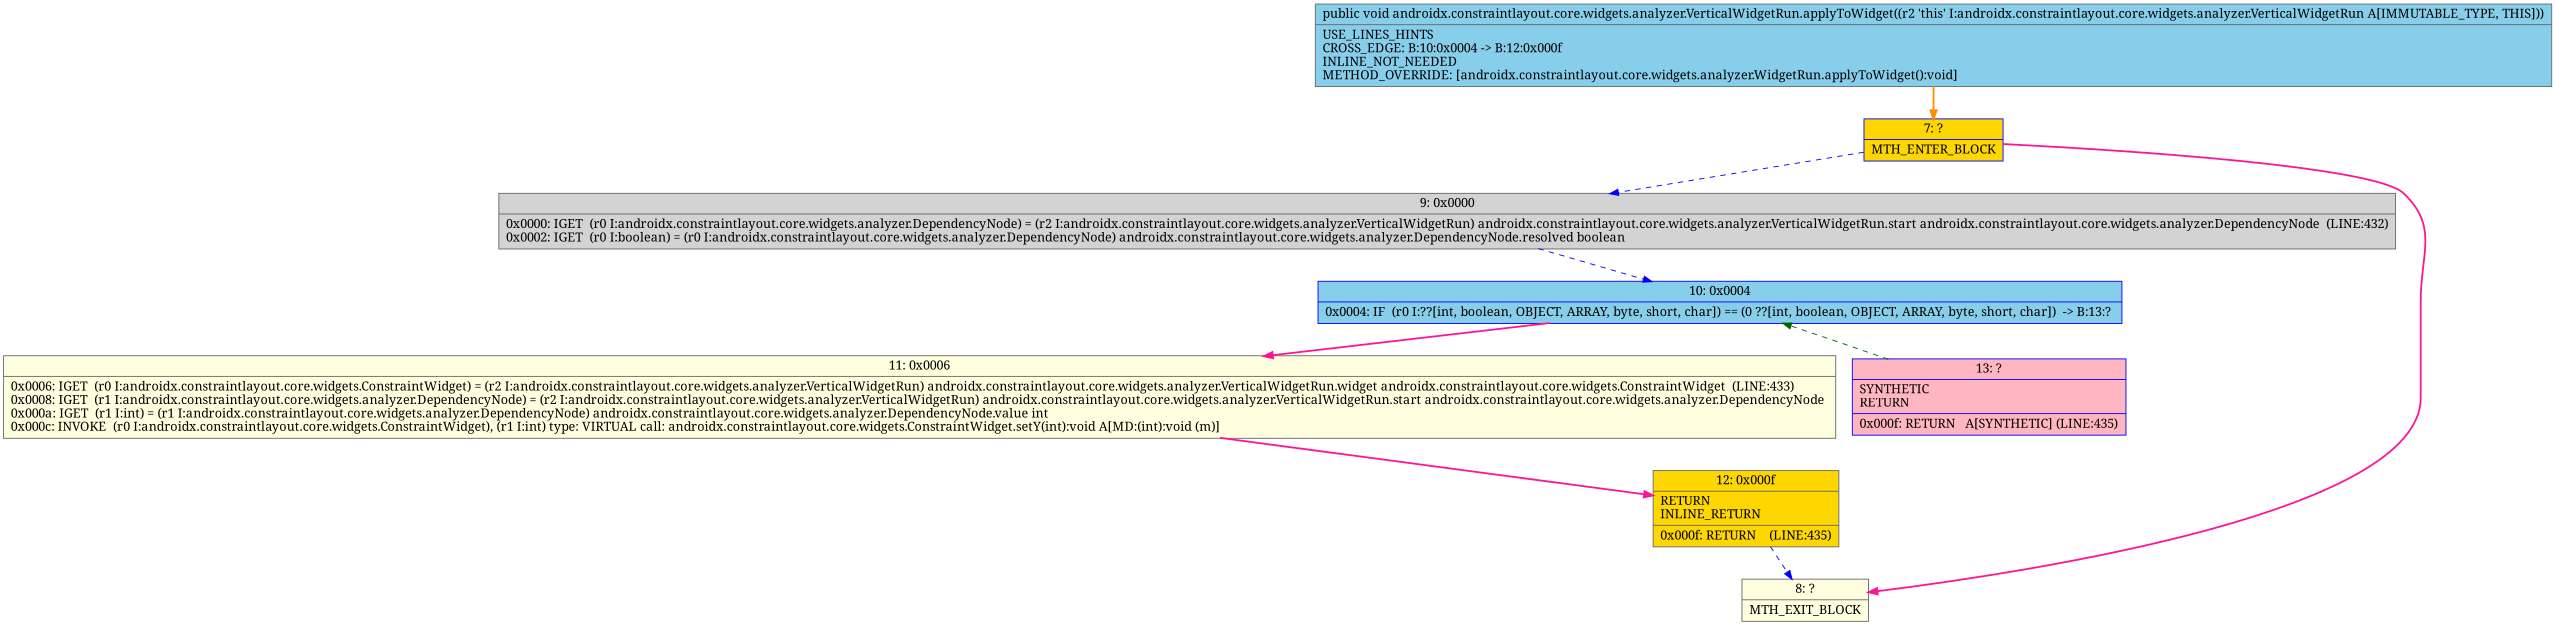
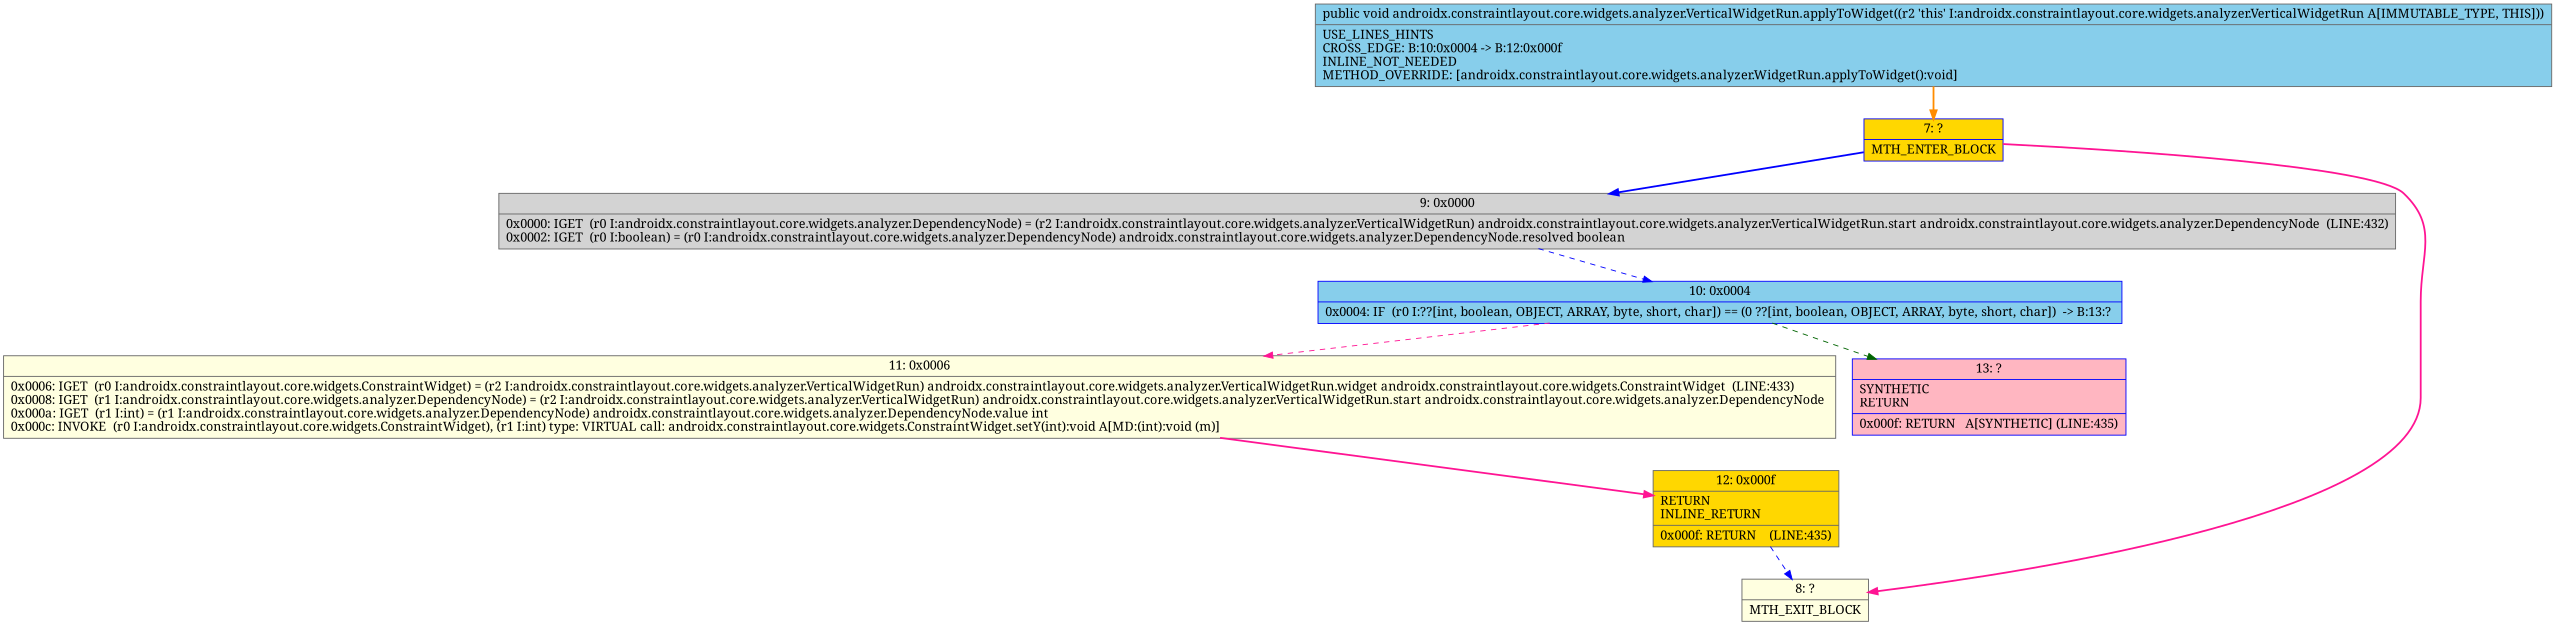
edge "7: ?" -> "9: 0x0000": style dashed -> bold
edge "10: 0x0004" -> "11: 0x0006": style bold -> dashed
edge "13: ?" -> "10: 0x0004": reversed
